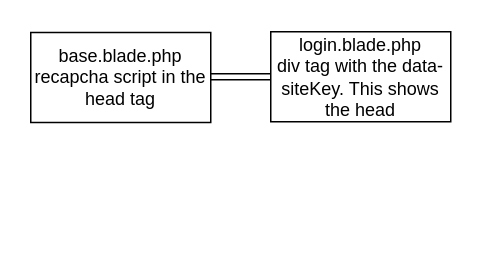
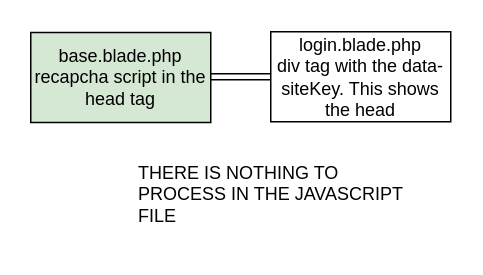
node "base.blade.php recapcha script in the head tag": fillcolor #ffffff -> #d5e8d4
node "THERE IS NOTHING TO PROCESS IN THE JAVASCRIPT FILE": added
